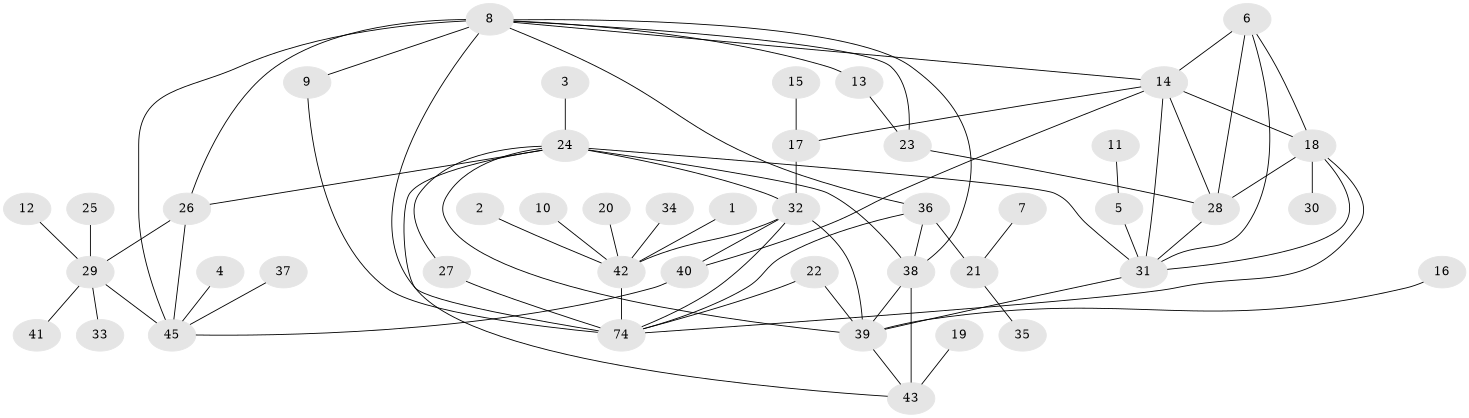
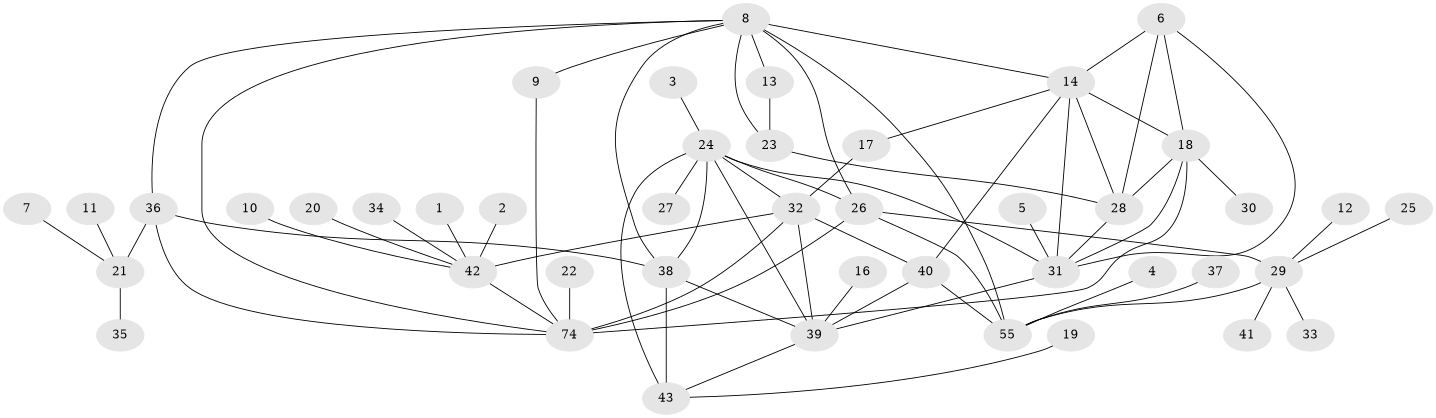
node "15": removed
edge "11" -- "5": now "11" -- "21"
edge "22" -- "39": now "40" -- "39"
edge "27" -- "74": now "26" -- "74"
node "45": label "45" -> "55"
